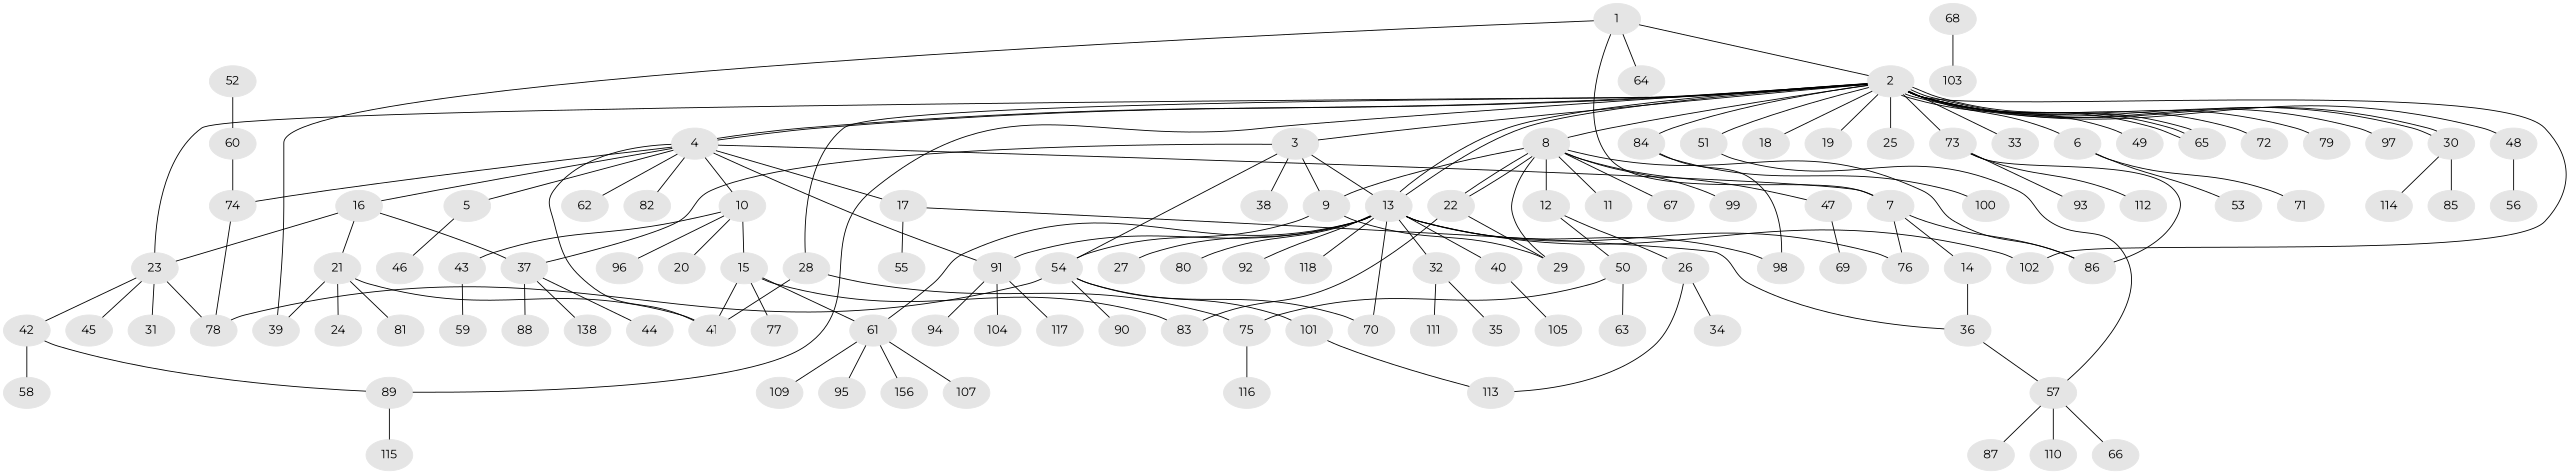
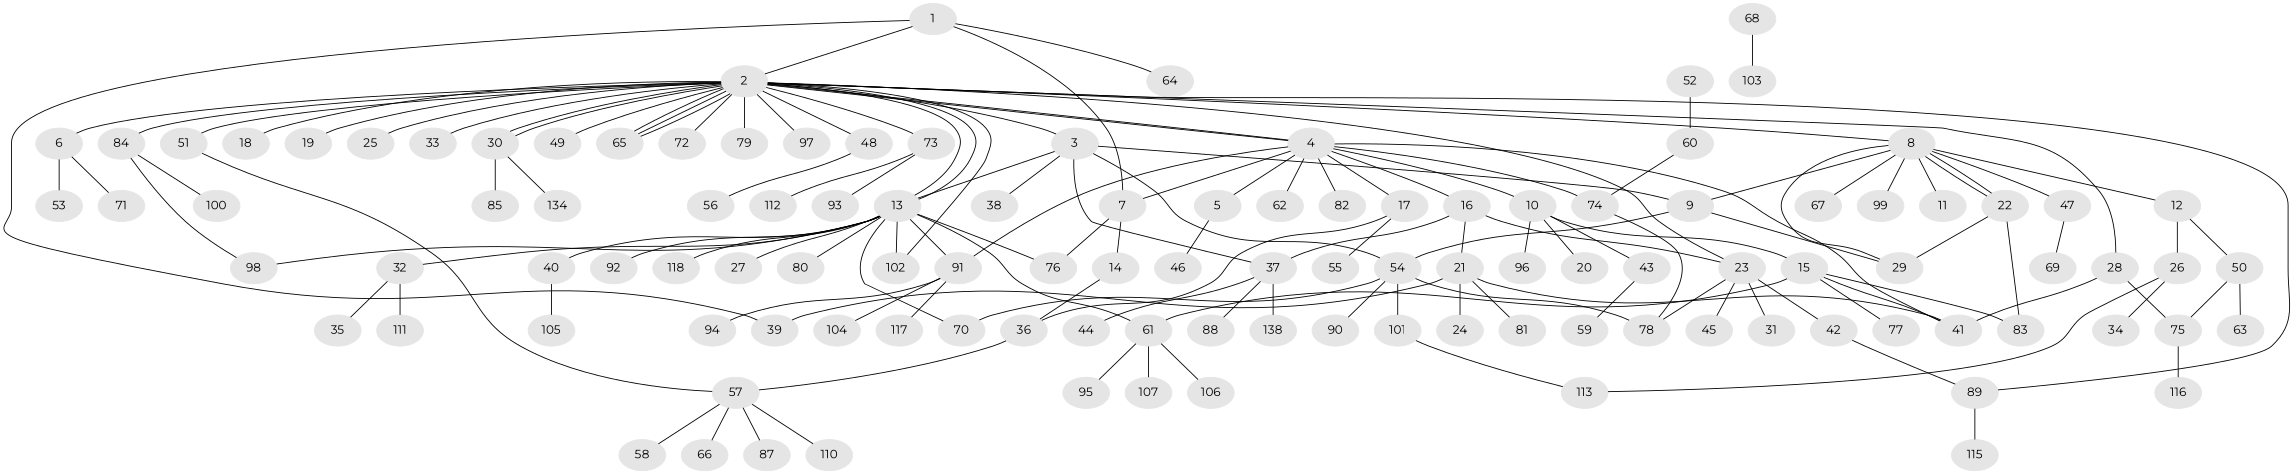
node "114": label "114" -> "134"
node "86": removed
edge "42" -- "58": now "57" -- "58"
node "109": removed
node "156": label "156" -> "106"
